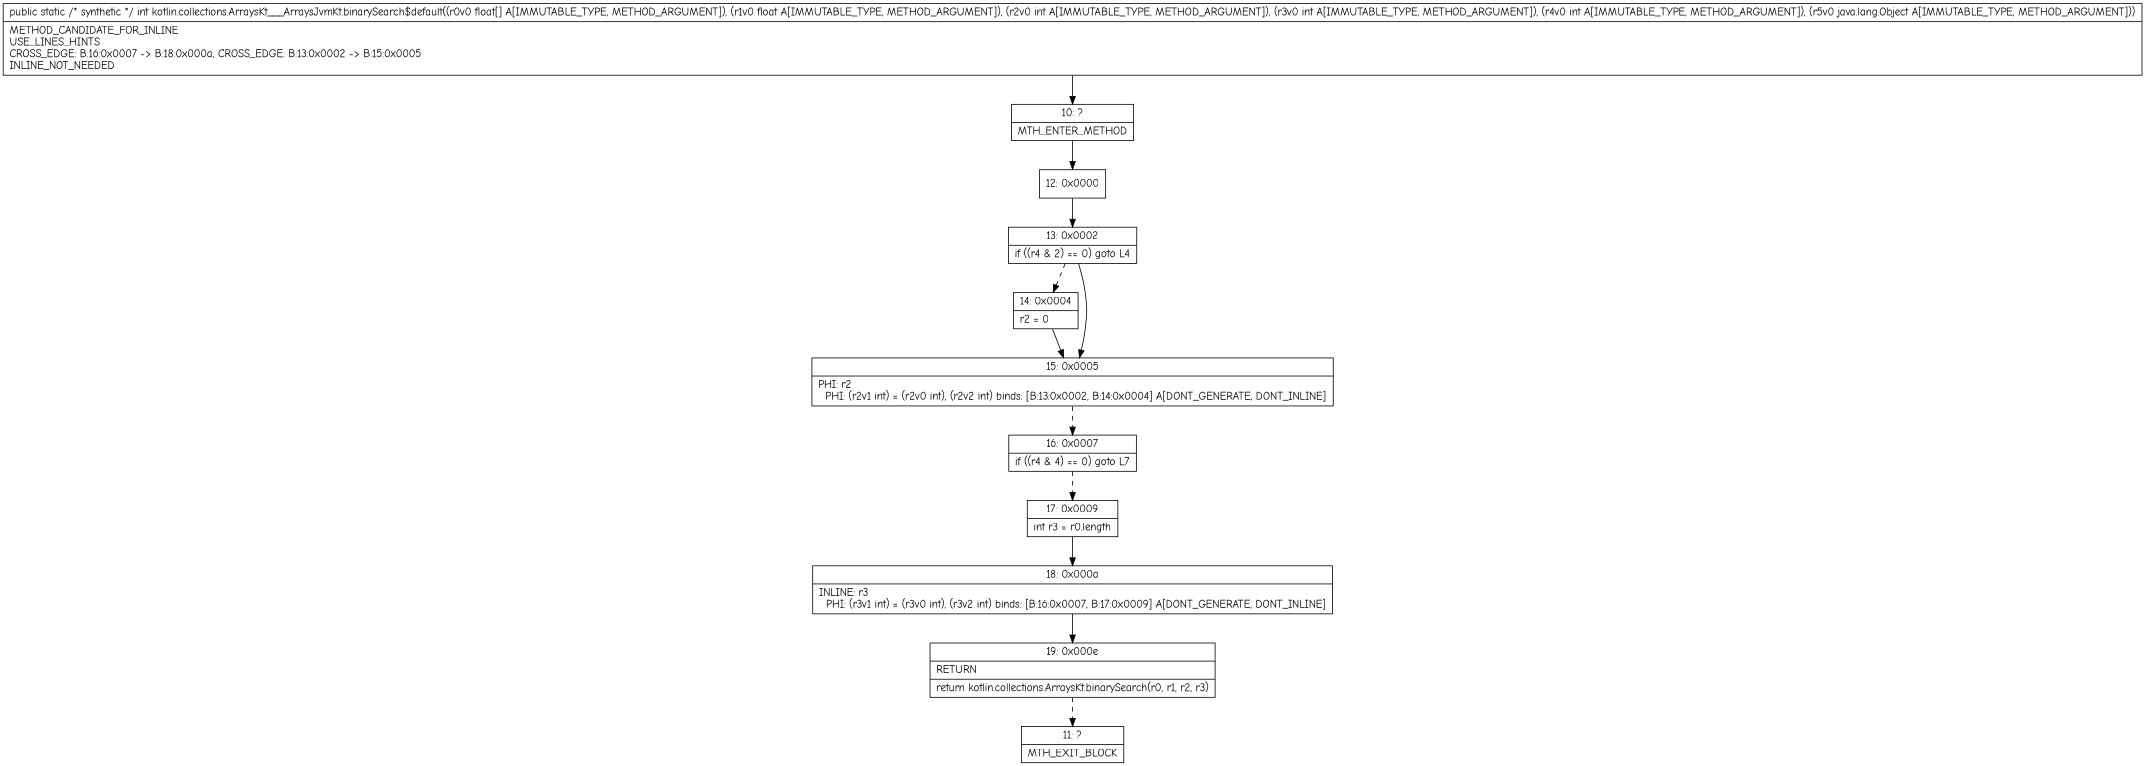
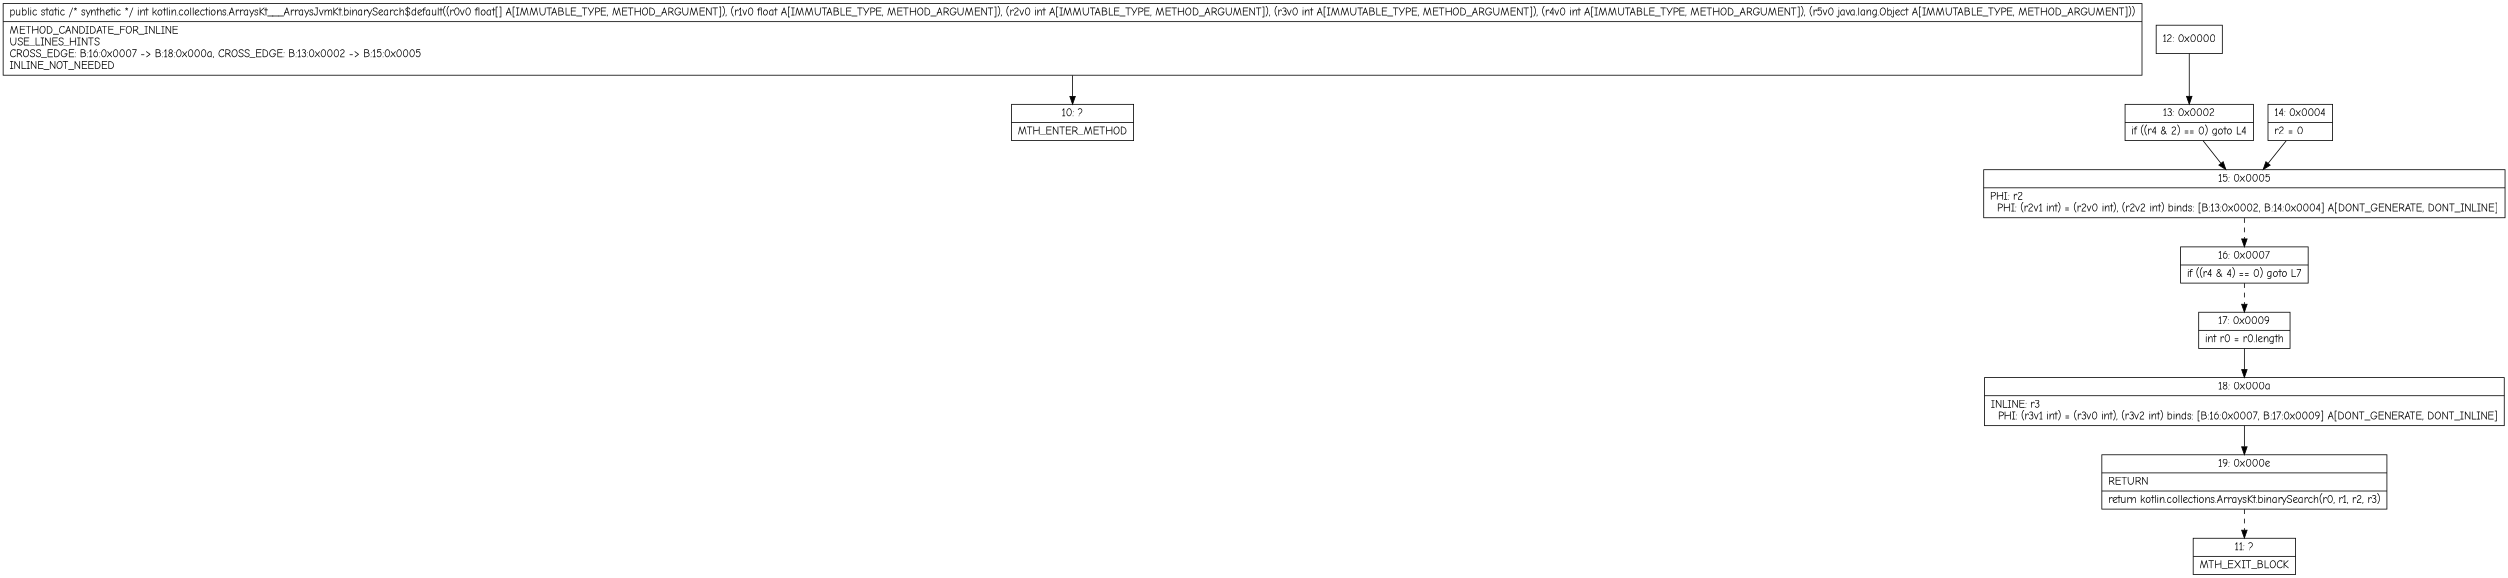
edge "10: ?" -> "12: 0x0000": removed
edge "13: 0x0002" -> "14: 0x0004": removed
node "17: 0x0009": text "int r3 = r0.length" -> "int r0 = r0.length"
